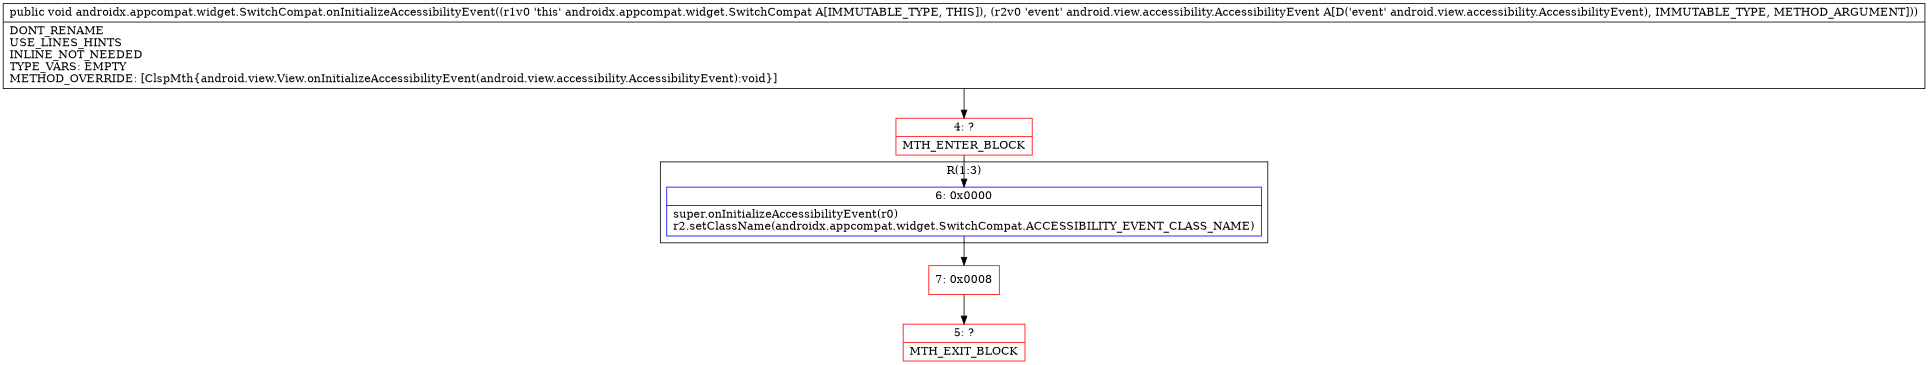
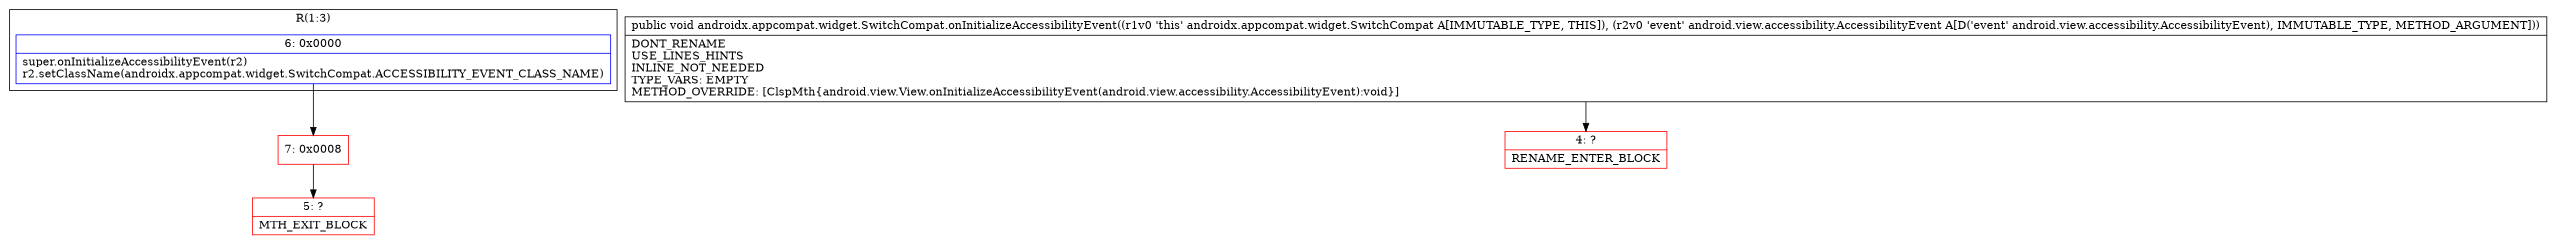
node "4: ?": text "MTH_ENTER_BLOCK" -> "RENAME_ENTER_BLOCK"
edge "4: ?" -> "6: 0x0000": removed
node "6: 0x0000": text "super.onInitializeAccessibilityEvent(r0)" -> "super.onInitializeAccessibilityEvent(r2)"
